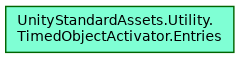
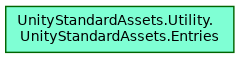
node "UnityStandardAssets.Utility. TimedObjectActivator.Entries": label "UnityStandardAssets.Utility. TimedObjectActivator.Entries" -> "UnityStandardAssets.Utility. UnityStandardAssets.Entries"
